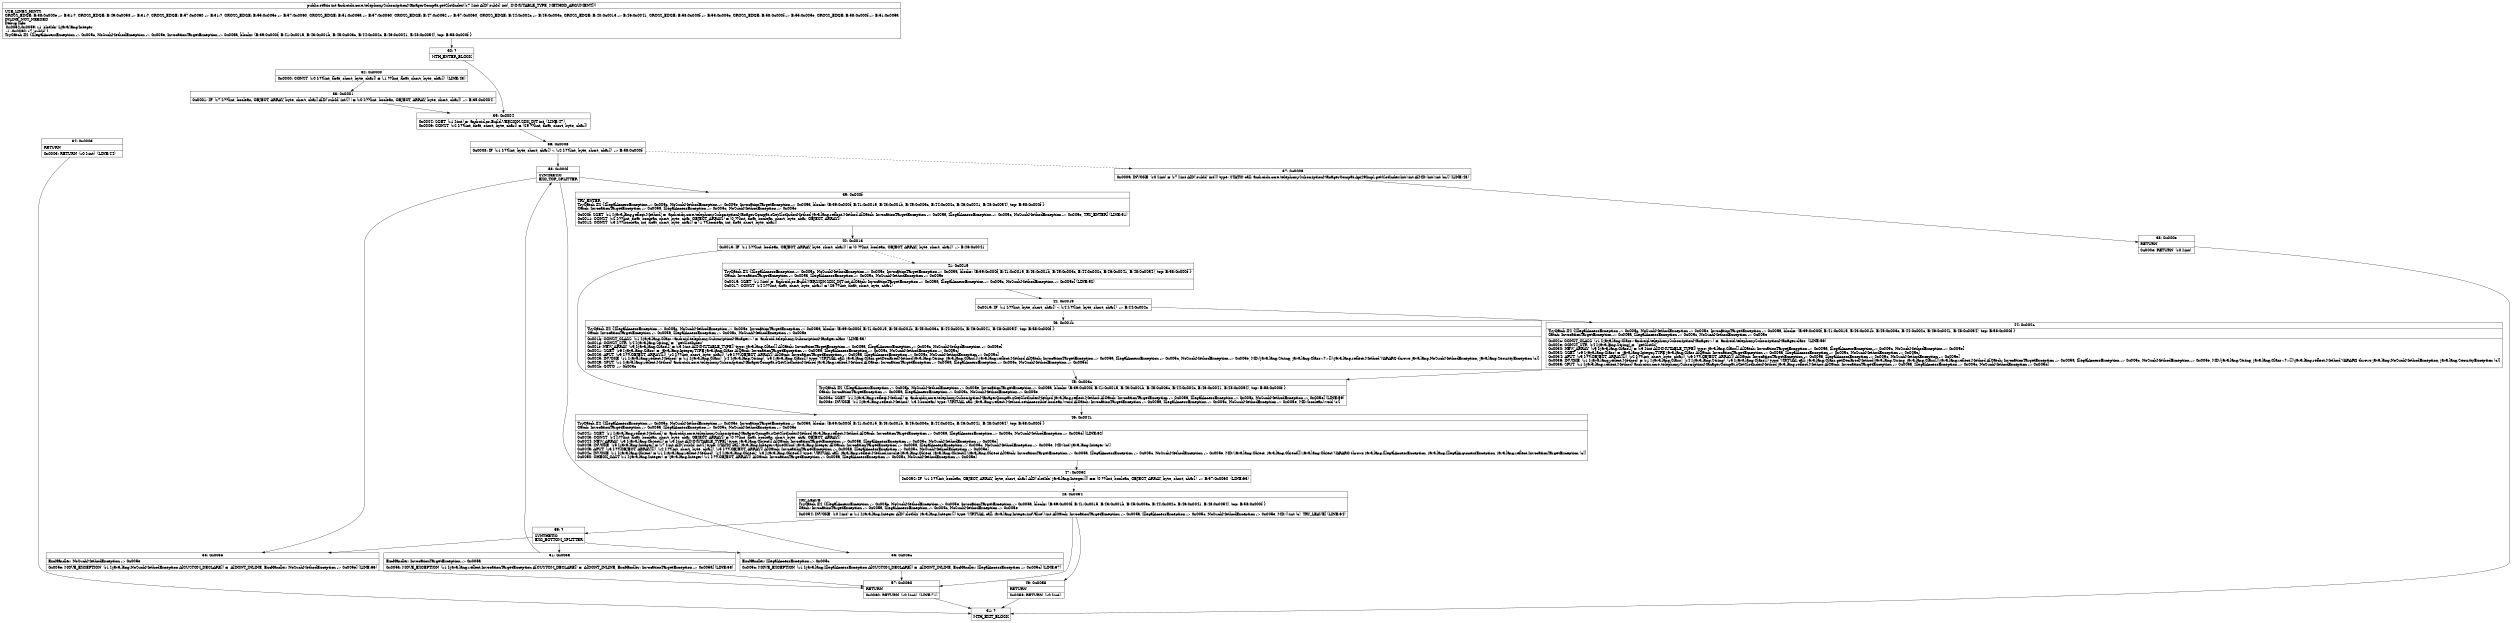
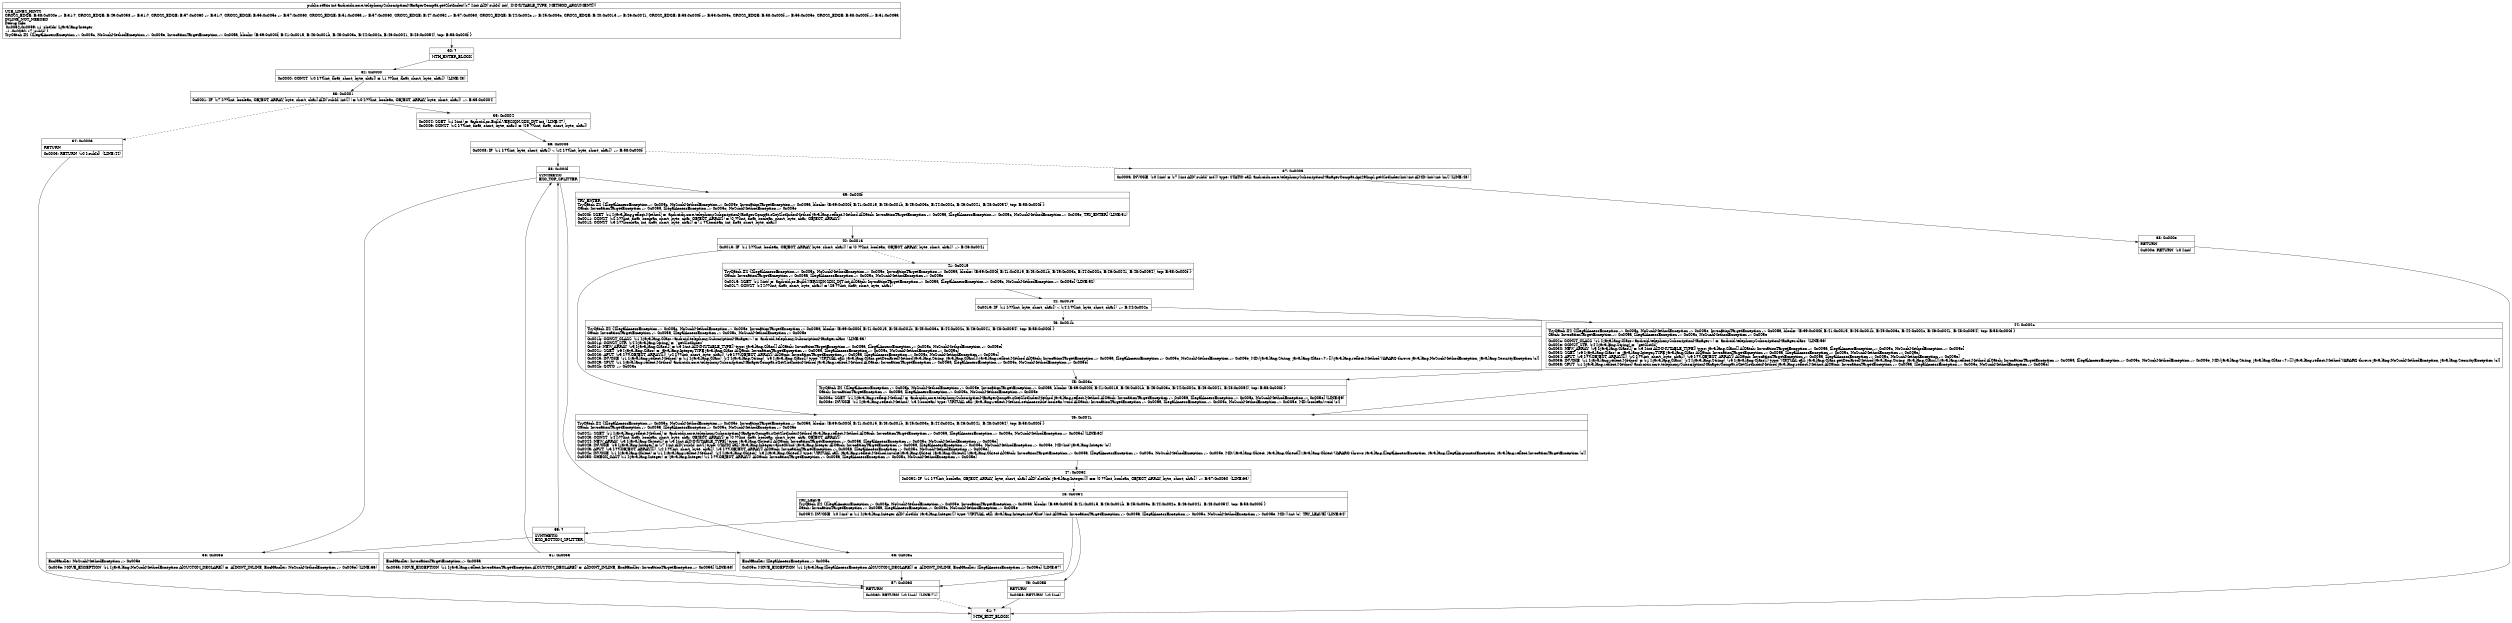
edge "30: ?" -> "35: 0x0004": now "30: ?" -> "32: 0x0000"
edge "33: 0x0001" -> "34: 0x0003": added
node "34: 0x0003": text "0x0003: RETURN  (r0 I:int)  (LINE:44)" -> "0x0003: RETURN  (r0 I:subId)  (LINE:44)"
edge "45: 0x003c" -> "46: 0x0041": now "44: 0x002c" -> "46: 0x0041"
edge "59: ?" -> "51: 0x005a": now "59: ?" -> "58: 0x000f"
edge "57: 0x0060" -> "31: ?": style solid -> dashed
